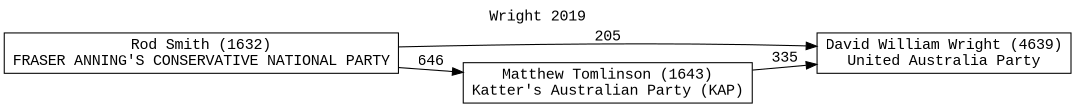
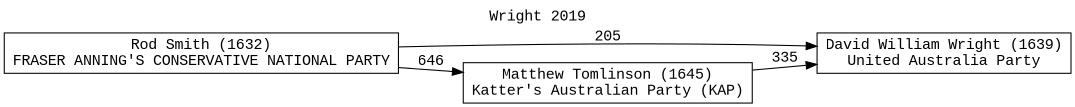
node "David William Wright (4639) United Australia Party": label "David William Wright (4639) United Australia Party" -> "David William Wright (1639) United Australia Party"
node "Matthew Tomlinson (1643) Katter's Australian Party (KAP)": label "Matthew Tomlinson (1643) Katter's Australian Party (KAP)" -> "Matthew Tomlinson (1645) Katter's Australian Party (KAP)"
